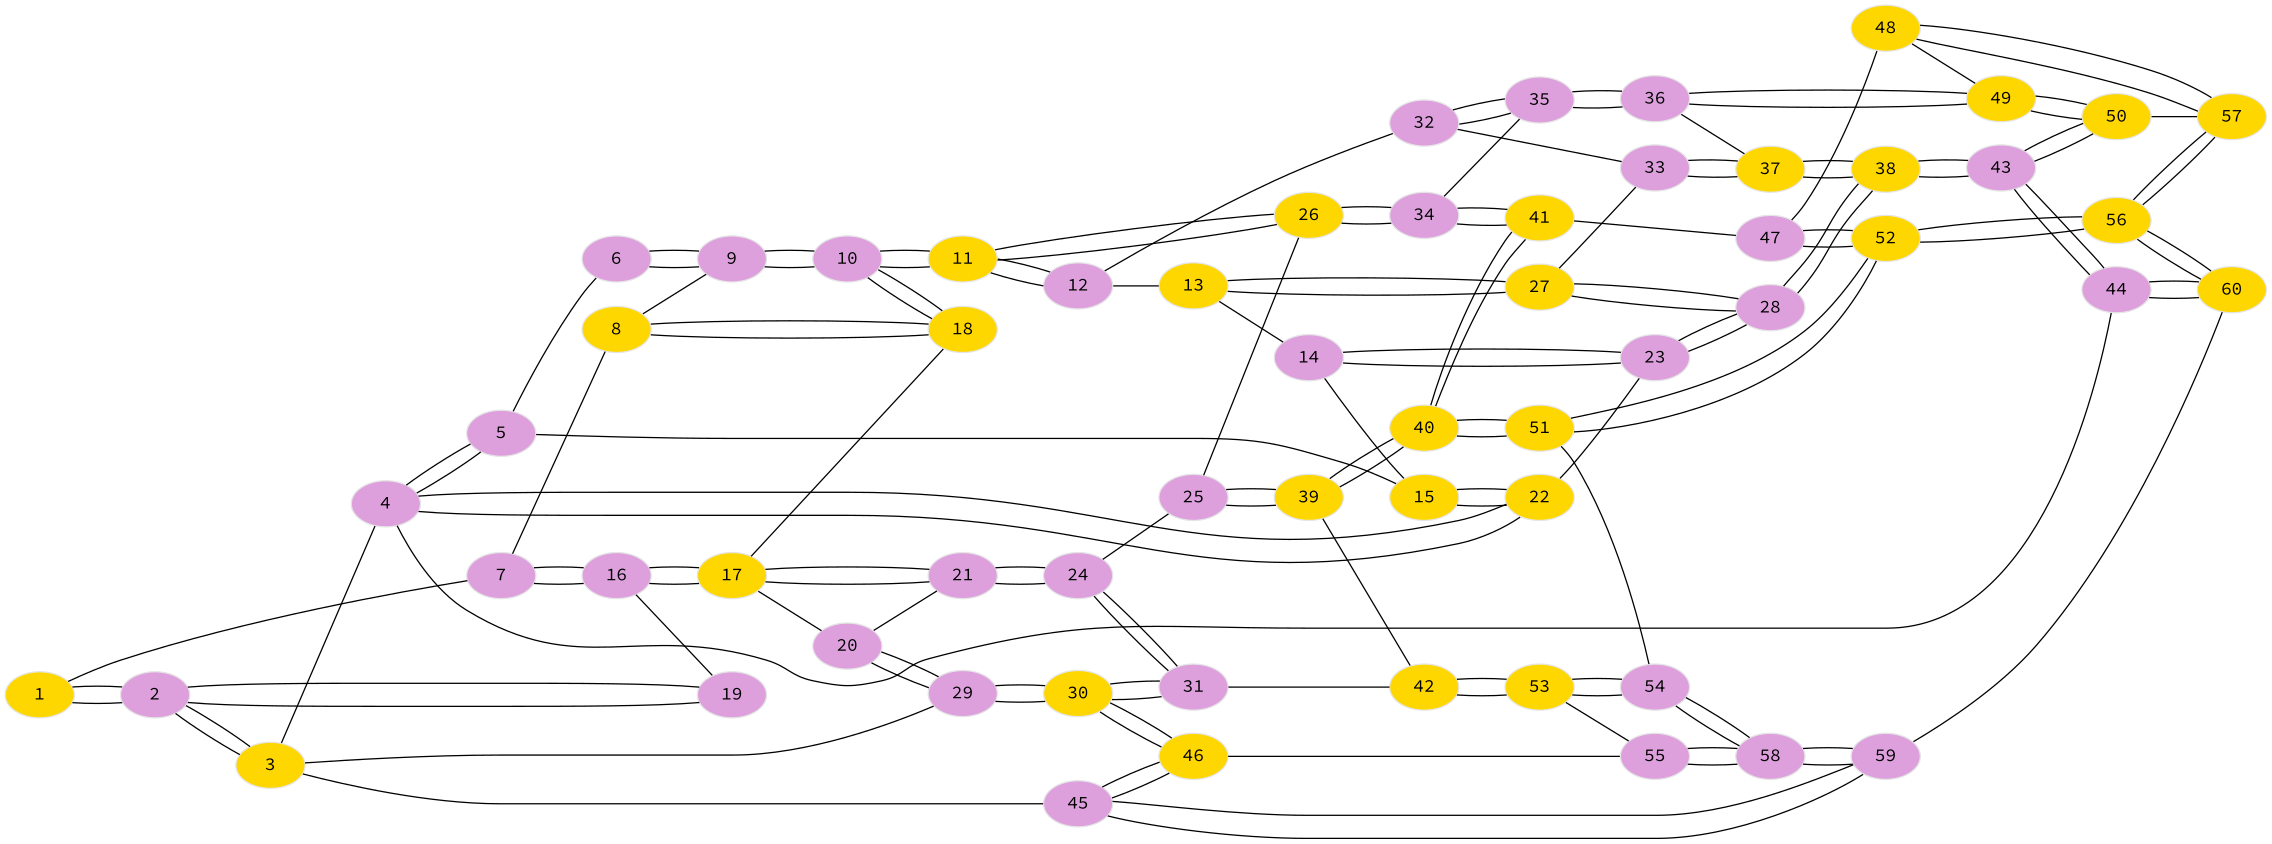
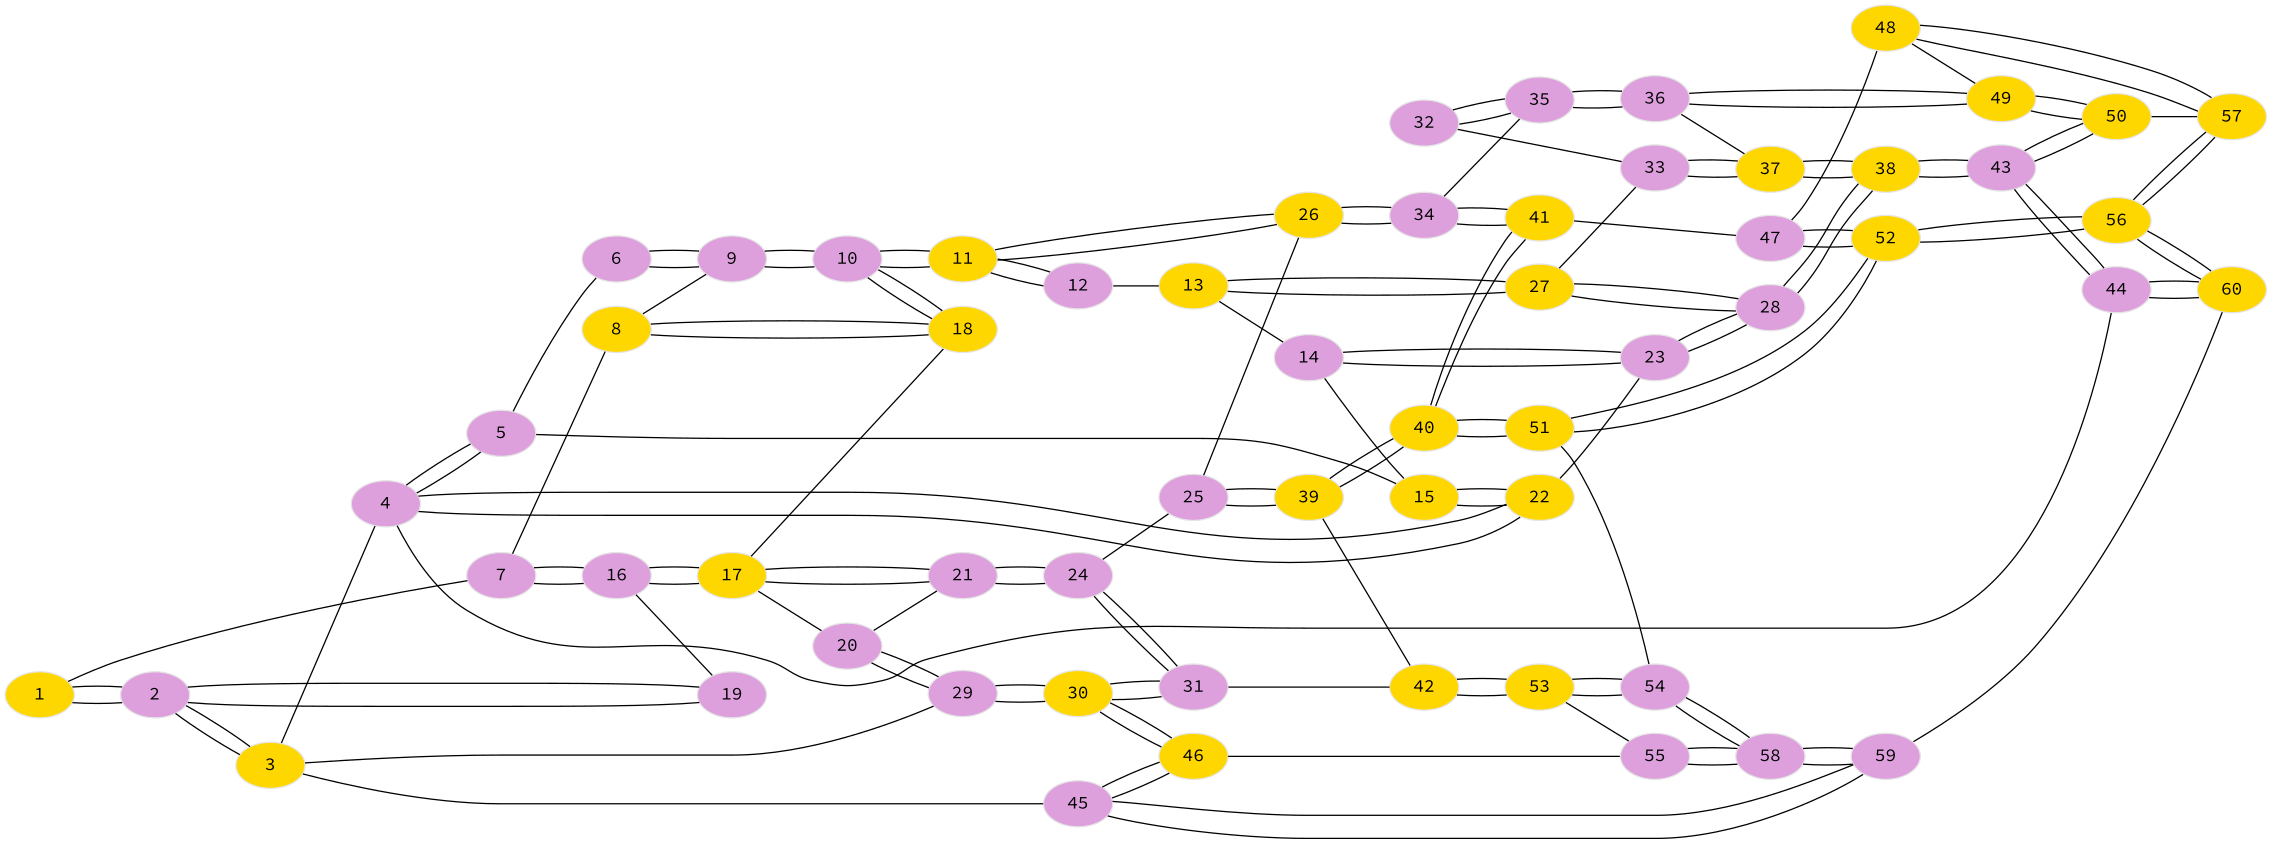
edge "32" -- "12": removed
